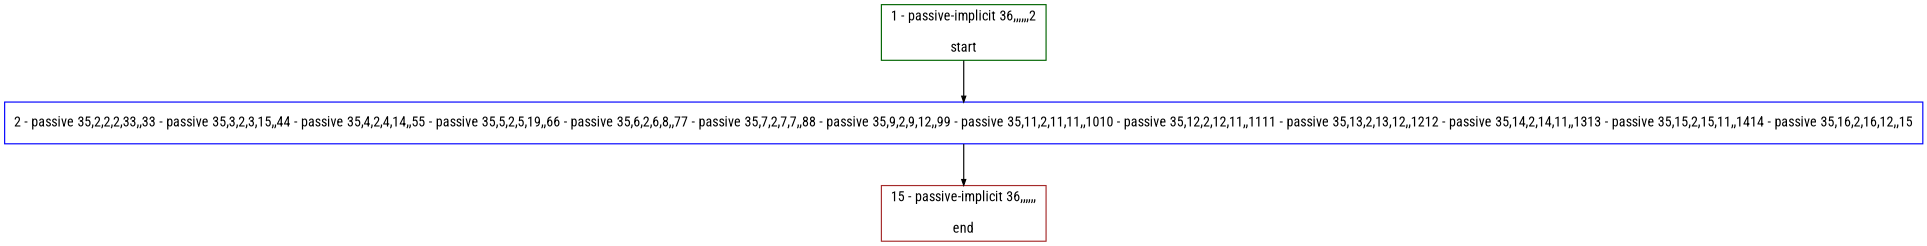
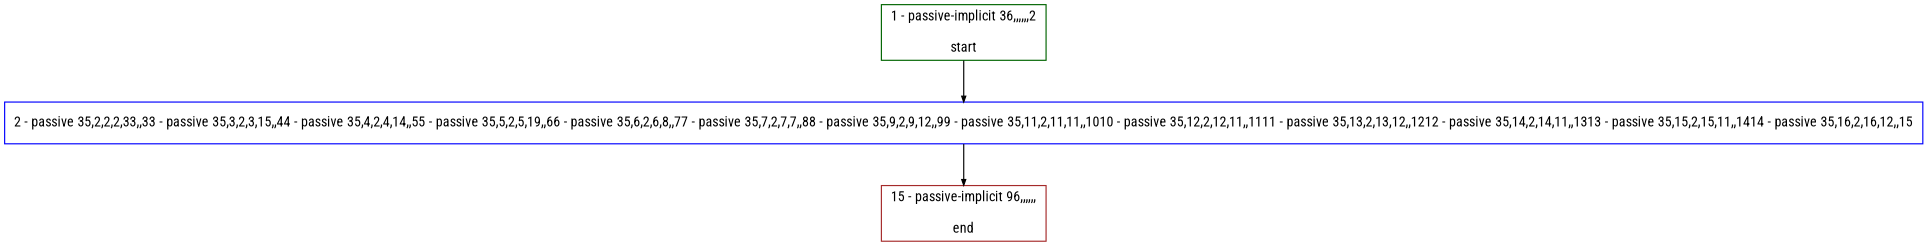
node "15 - passive-implicit 36,,,,,, end": label "15 - passive-implicit 36,,,,,, end" -> "15 - passive-implicit 96,,,,,, end"
